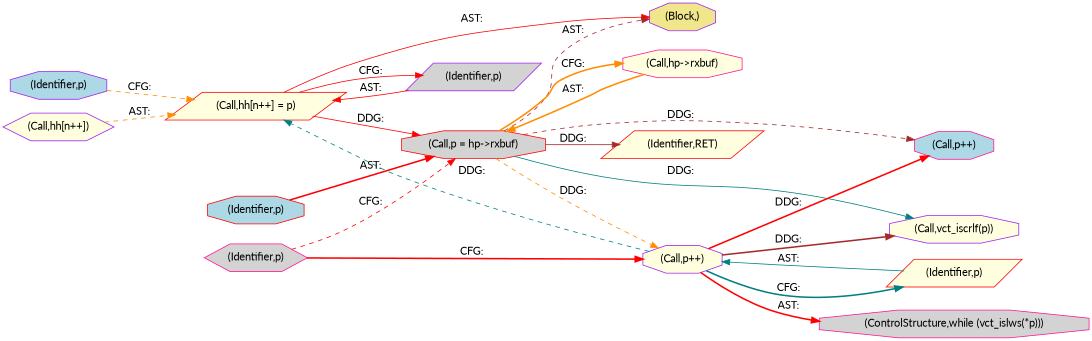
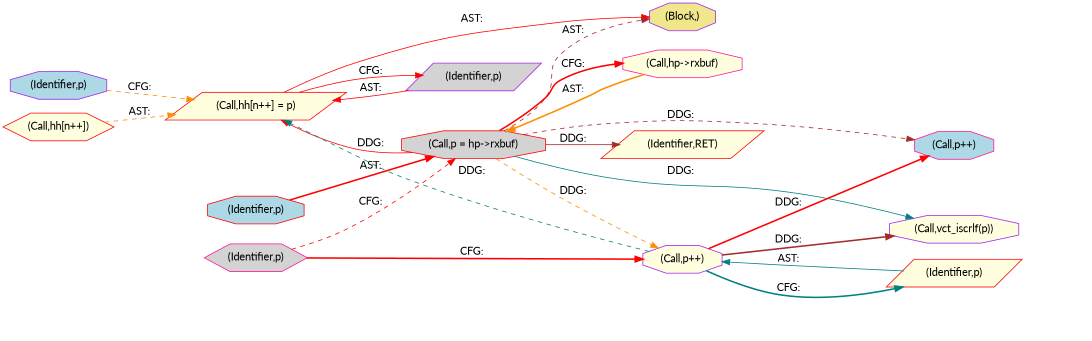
edge "(Call,p = hp->rxbuf)" -> "(Call,hp->rxbuf)": color darkorange -> red
edge "(Call,hh[n++] = p)" -> "(Call,p = hp->rxbuf)": reversed
node "(Call,hh[n++])": color purple -> red
node "(ControlStructure,while (vct_islws(*p)))": removed
